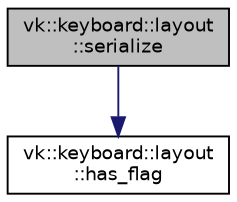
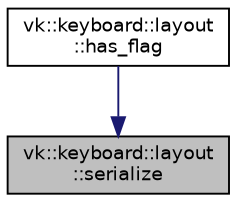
edge "vk::keyboard::layout ::serialize" -> "vk::keyboard::layout ::has_flag": reversed
